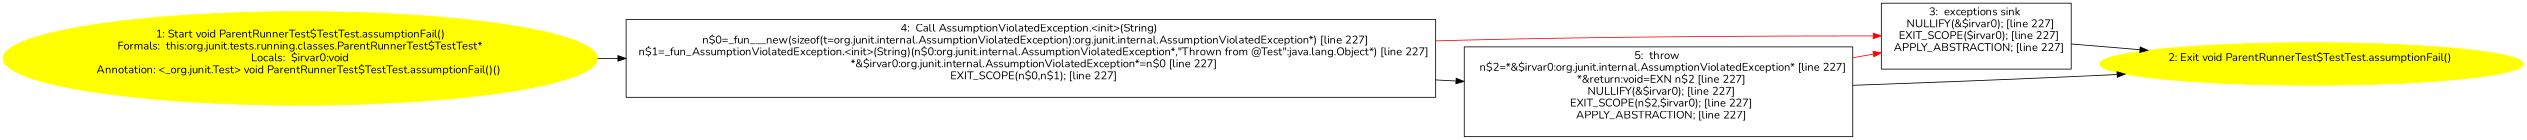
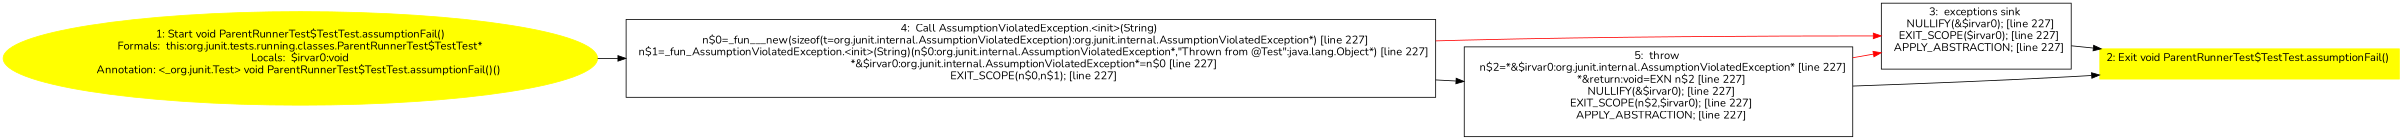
node "2: Exit void ParentRunnerTest$TestTest.assumptionFail()": shape ellipse -> box
